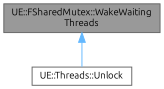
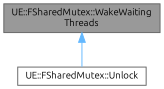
node "UE::Threads::Unlock": label "UE::Threads::Unlock" -> "UE::FSharedMutex::Unlock"
